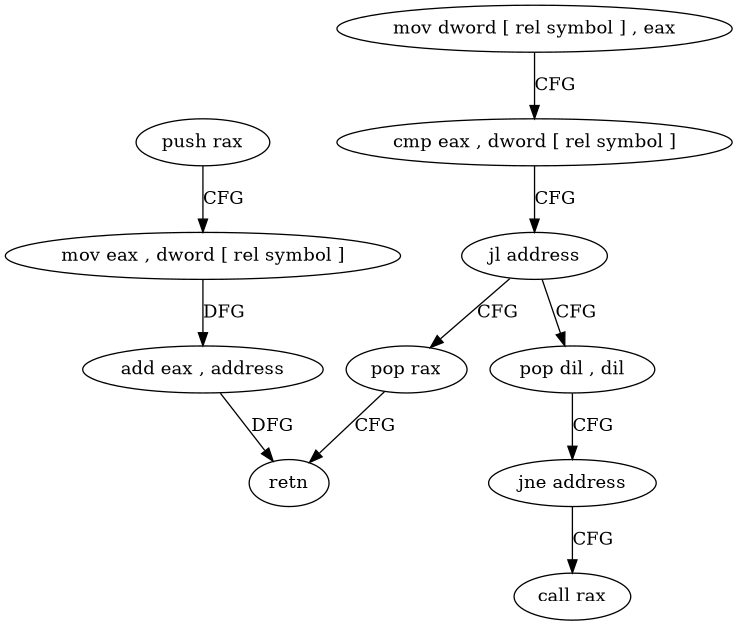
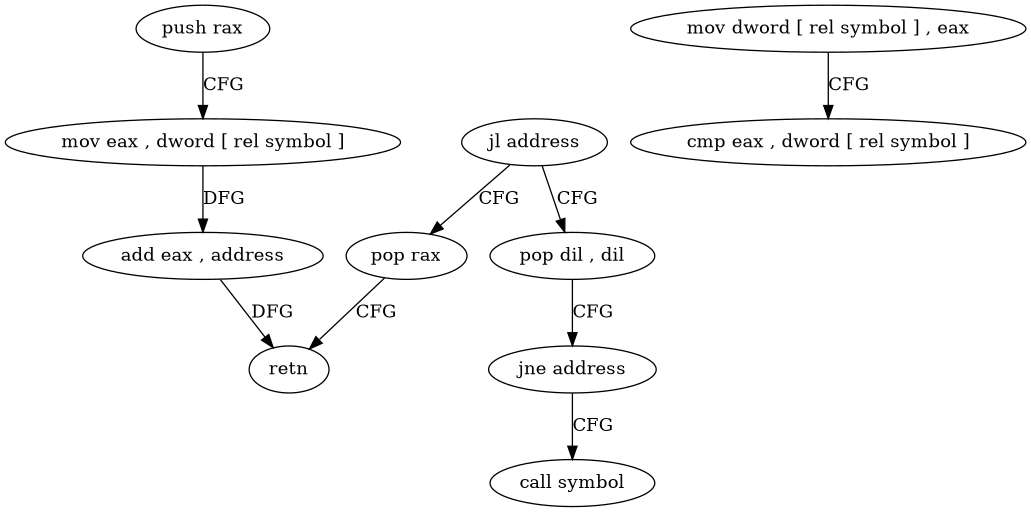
edge "cmp eax , dword [ rel symbol ]" -> "jl address": removed, label "CFG"
node "call rax": label "call rax" -> "call symbol"
